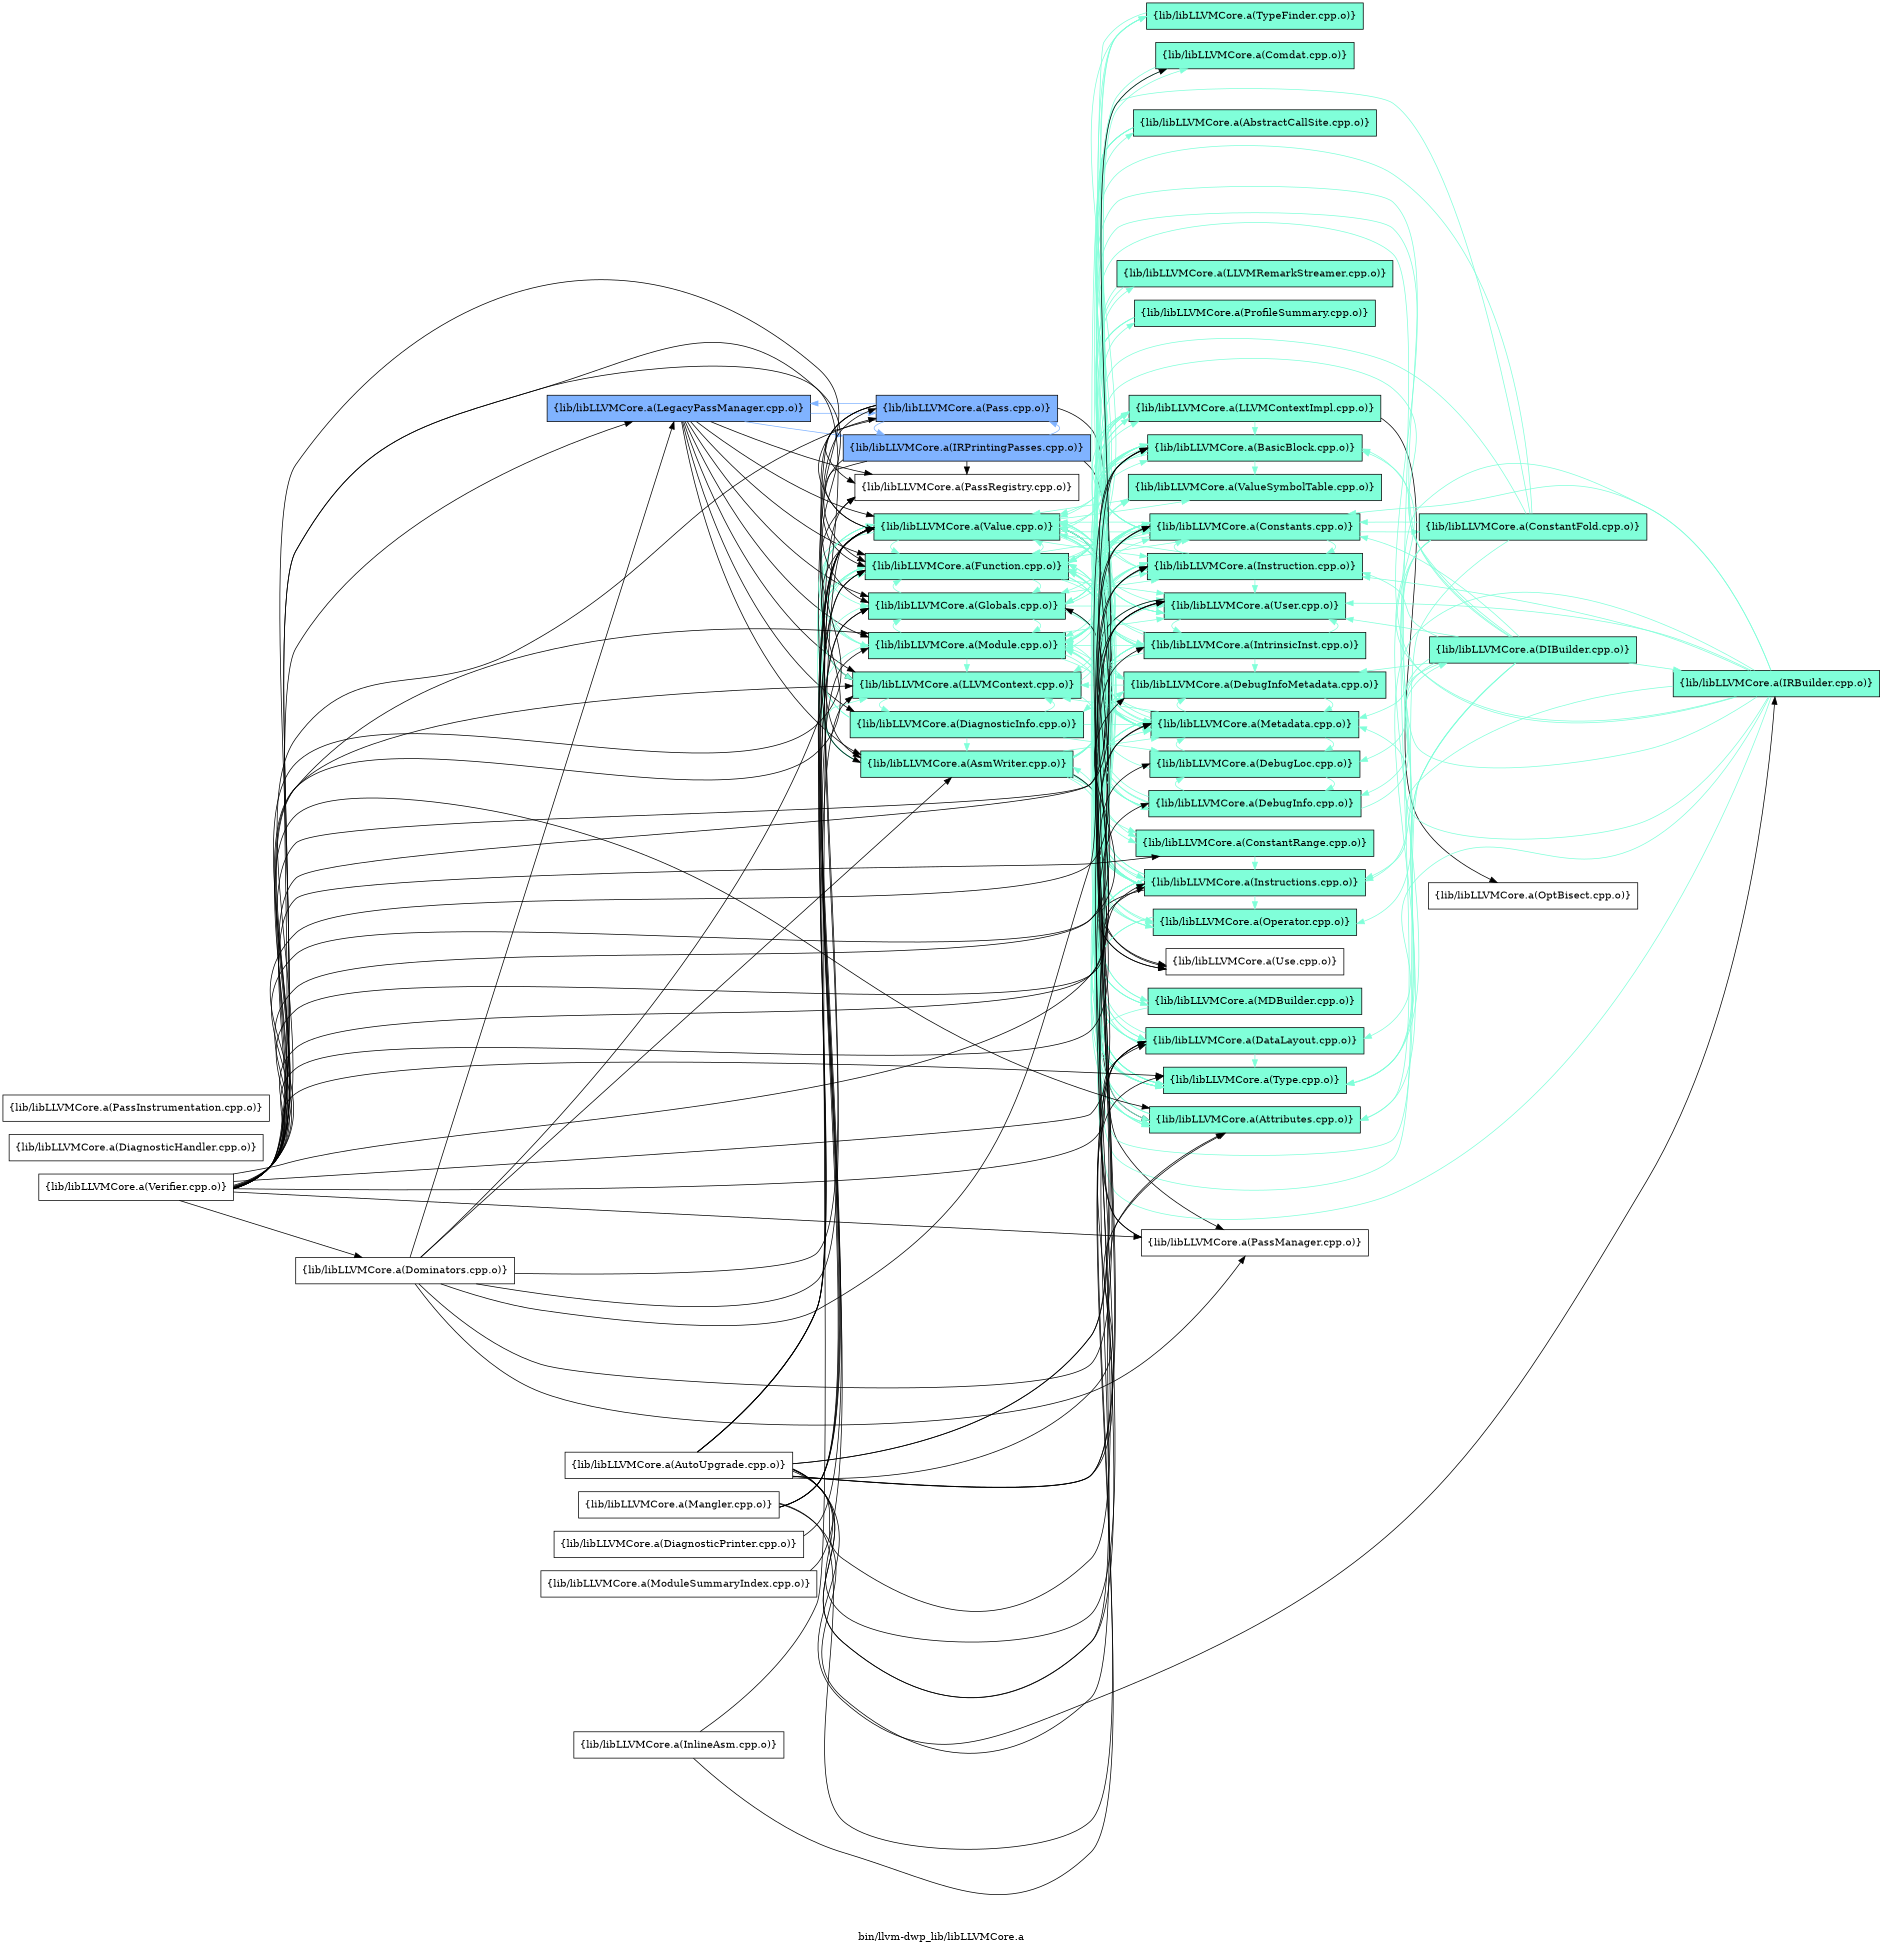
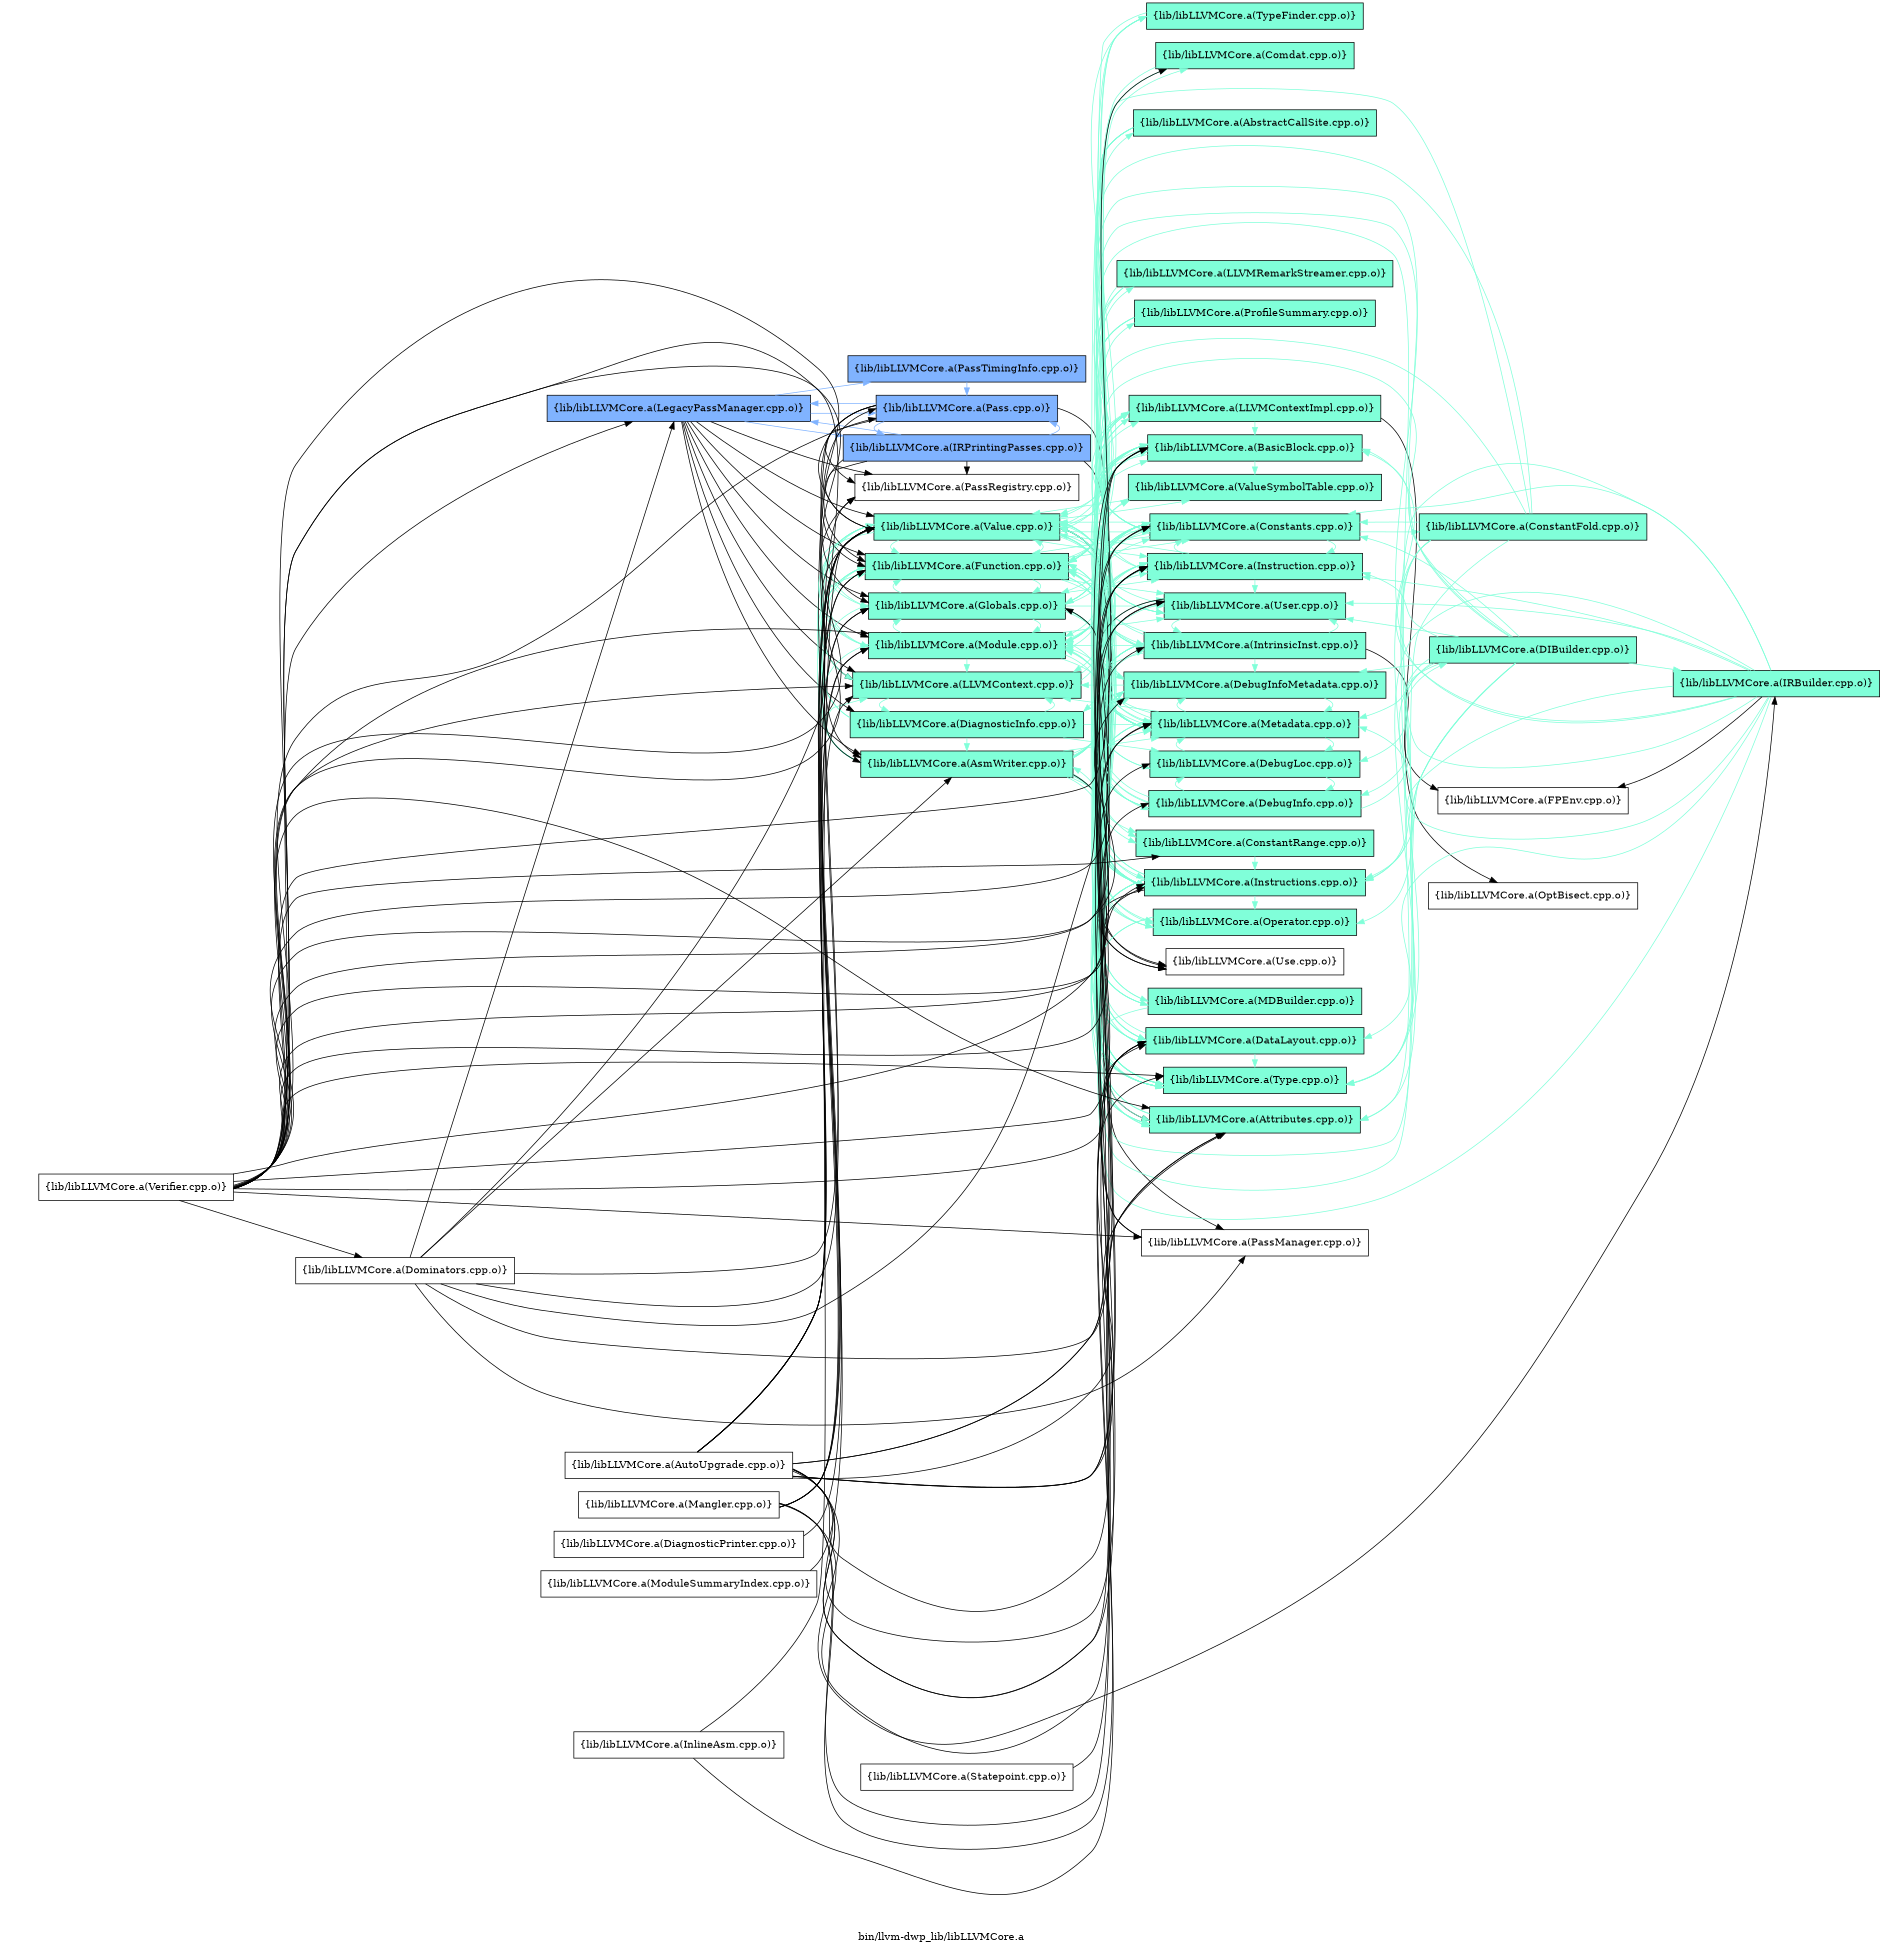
node "{lib/libLLVMCore.a(PassTimingInfo.cpp.o)}": added
edge "{lib/libLLVMCore.a(LLVMRemarkStreamer.cpp.o)}" -> "{lib/libLLVMCore.a(Value.cpp.o)}": added
edge "{lib/libLLVMCore.a(IRPrintingPasses.cpp.o)}" -> "{lib/libLLVMCore.a(LegacyPassManager.cpp.o)}": added
edge "{lib/libLLVMCore.a(Globals.cpp.o)}" -> "{lib/libLLVMCore.a(Value.cpp.o)}": added
edge "{lib/libLLVMCore.a(LLVMContextImpl.cpp.o)}" -> "{lib/libLLVMCore.a(Metadata.cpp.o)}": now "{lib/libLLVMCore.a(LLVMContextImpl.cpp.o)}" -> "{lib/libLLVMCore.a(DebugLoc.cpp.o)}"
edge "{lib/libLLVMCore.a(AsmWriter.cpp.o)}" -> "{lib/libLLVMCore.a(IntrinsicInst.cpp.o)}": added
edge "{lib/libLLVMCore.a(AsmWriter.cpp.o)}" -> "{lib/libLLVMCore.a(DebugInfoMetadata.cpp.o)}": added
edge "{lib/libLLVMCore.a(DIBuilder.cpp.o)}" -> "{lib/libLLVMCore.a(Instructions.cpp.o)}": added
node "{lib/libLLVMCore.a(FPEnv.cpp.o)}": added
edge "{lib/libLLVMCore.a(Verifier.cpp.o)}" -> "{lib/libLLVMCore.a(BasicBlock.cpp.o)}": now "{lib/libLLVMCore.a(Mangler.cpp.o)}" -> "{lib/libLLVMCore.a(BasicBlock.cpp.o)}"
edge "{lib/libLLVMCore.a(DataLayout.cpp.o)}" -> "{lib/libLLVMCore.a(Globals.cpp.o)}": added
edge "{lib/libLLVMCore.a(MDBuilder.cpp.o)}" -> "{lib/libLLVMCore.a(Metadata.cpp.o)}": now "{lib/libLLVMCore.a(MDBuilder.cpp.o)}" -> "{lib/libLLVMCore.a(DebugInfoMetadata.cpp.o)}"
edge "{lib/libLLVMCore.a(LLVMContext.cpp.o)}" -> "{lib/libLLVMCore.a(Type.cpp.o)}": now "{lib/libLLVMCore.a(Function.cpp.o)}" -> "{lib/libLLVMCore.a(Type.cpp.o)}"
edge "{lib/libLLVMCore.a(AutoUpgrade.cpp.o)}" -> "{lib/libLLVMCore.a(Module.cpp.o)}": added
node "{lib/libLLVMCore.a(PassInstrumentation.cpp.o)}": removed
node "{lib/libLLVMCore.a(DiagnosticHandler.cpp.o)}": removed
edge "{lib/libLLVMCore.a(Dominators.cpp.o)}" -> "{lib/libLLVMCore.a(User.cpp.o)}": now "{lib/libLLVMCore.a(Dominators.cpp.o)}" -> "{lib/libLLVMCore.a(Instruction.cpp.o)}"
node "{lib/libLLVMCore.a(Statepoint.cpp.o)}": added
